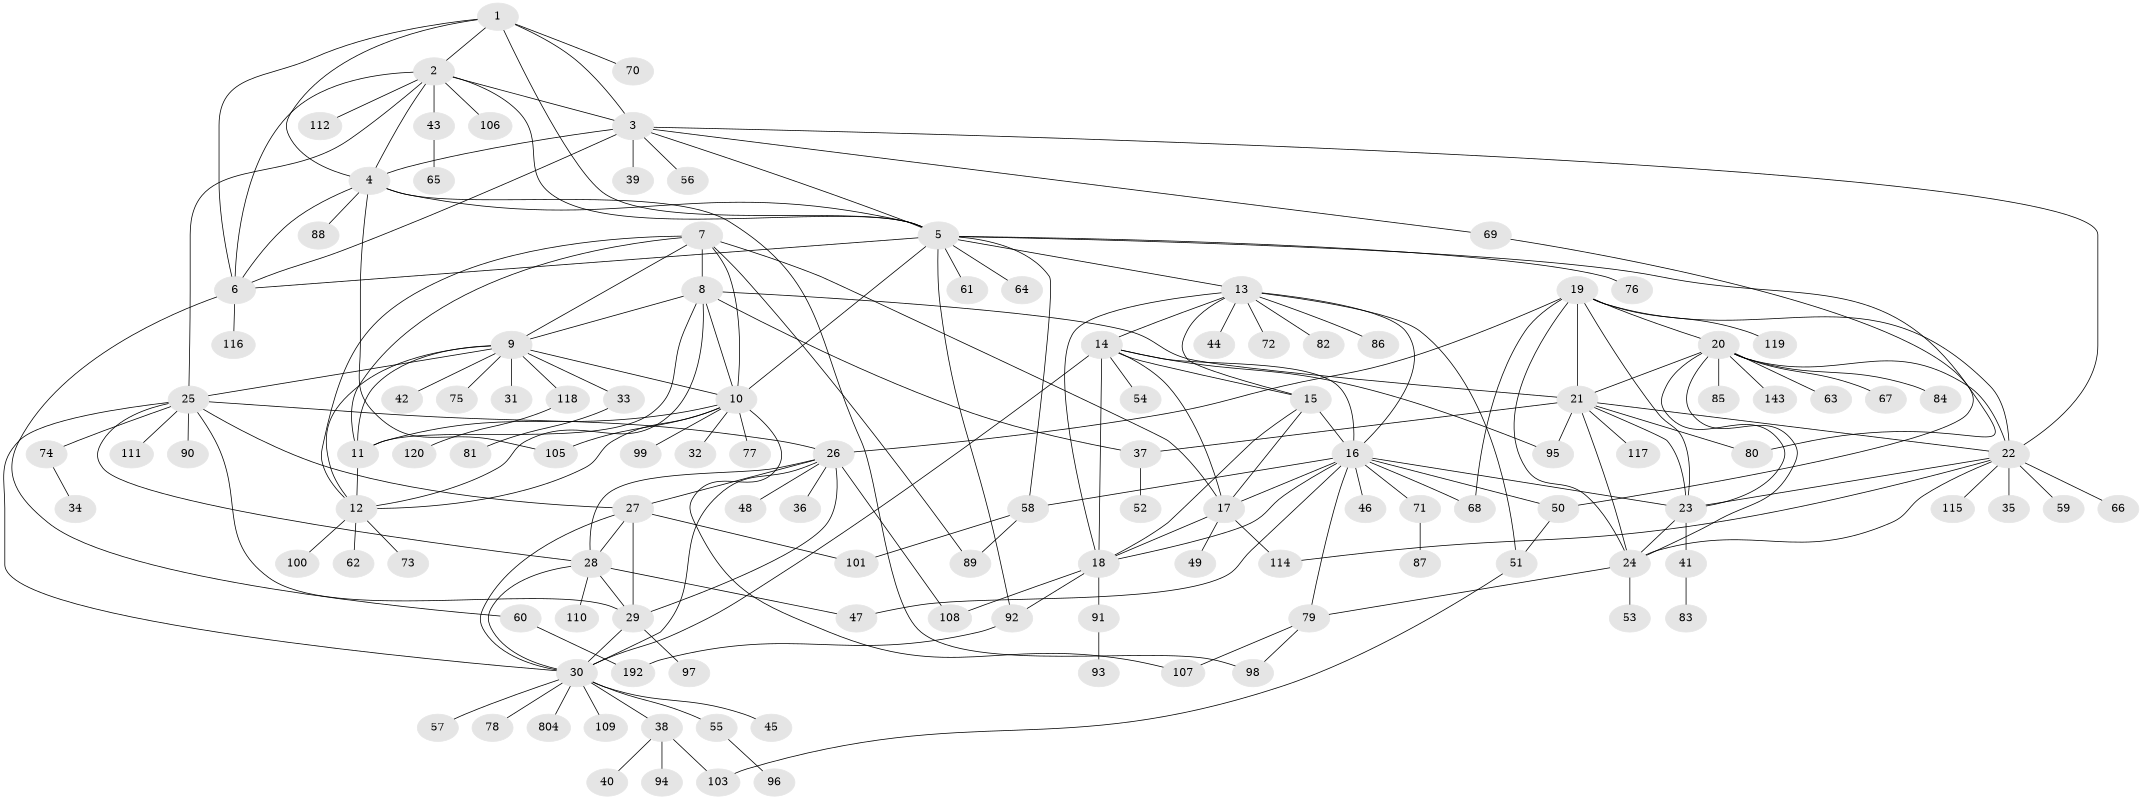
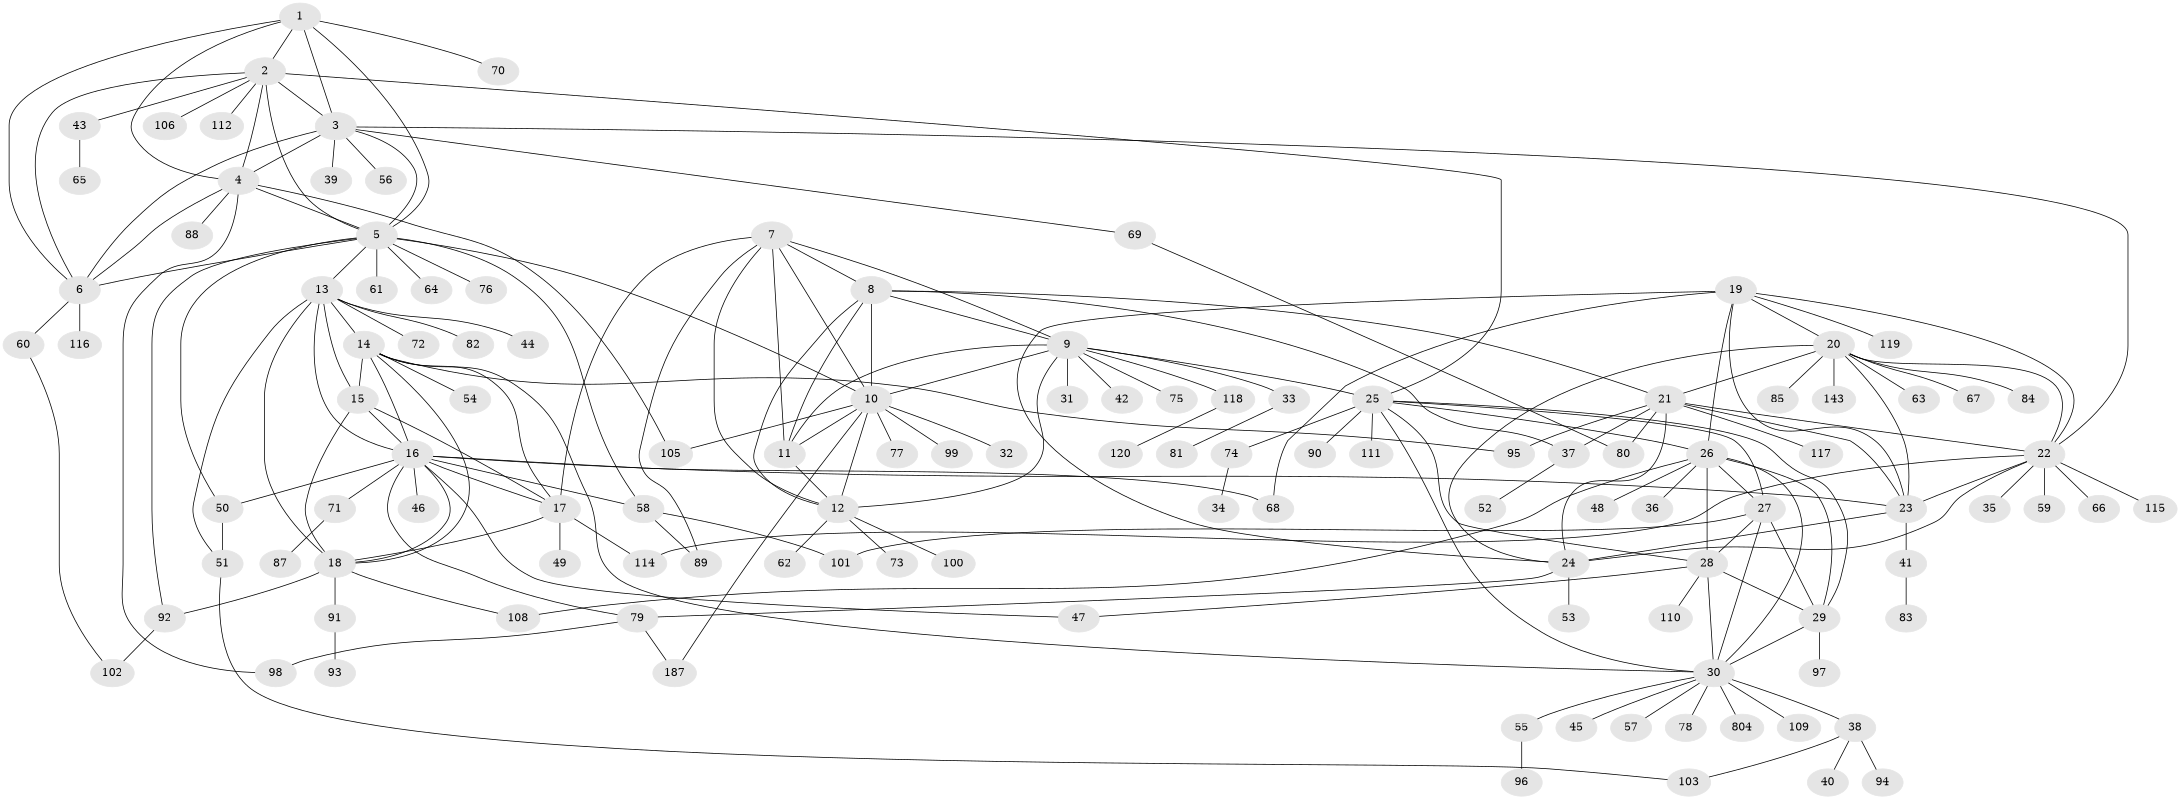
node "86": removed
edge "19" -- "21": removed
node "192": label "192" -> "102"
node "107": label "107" -> "187"
